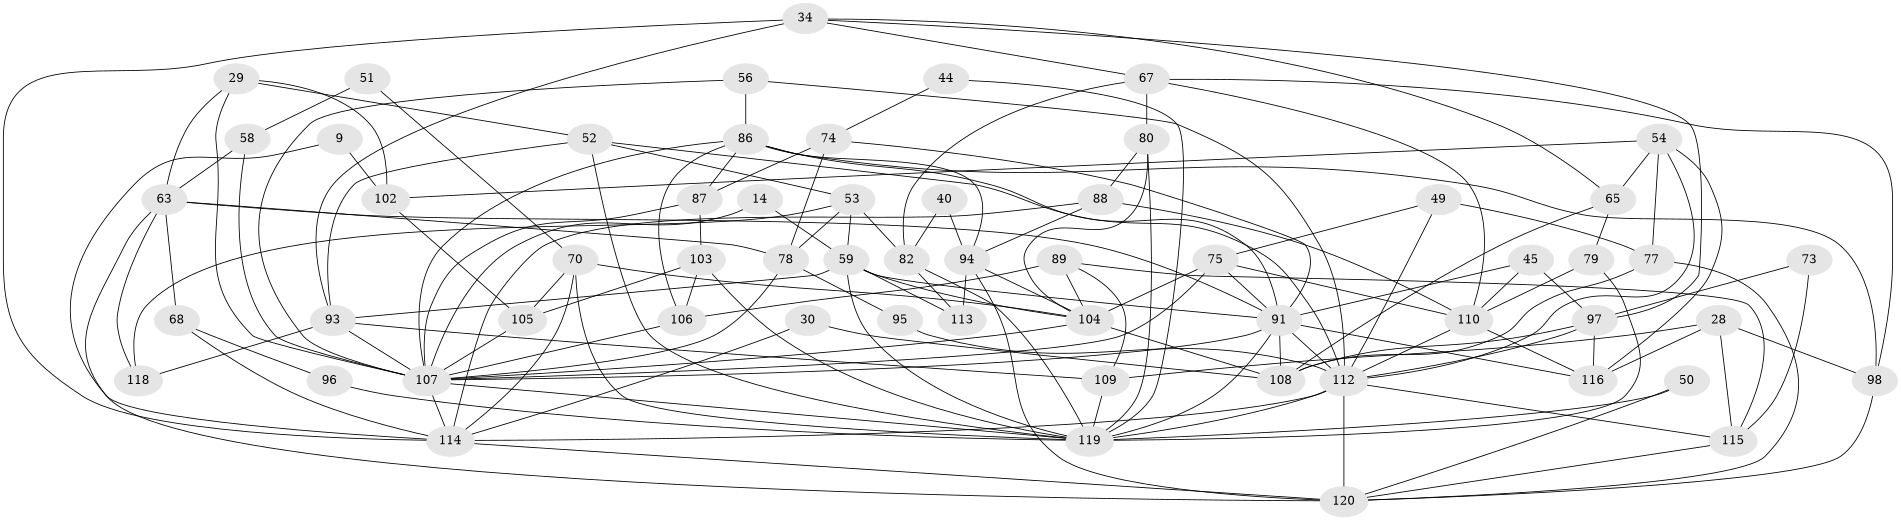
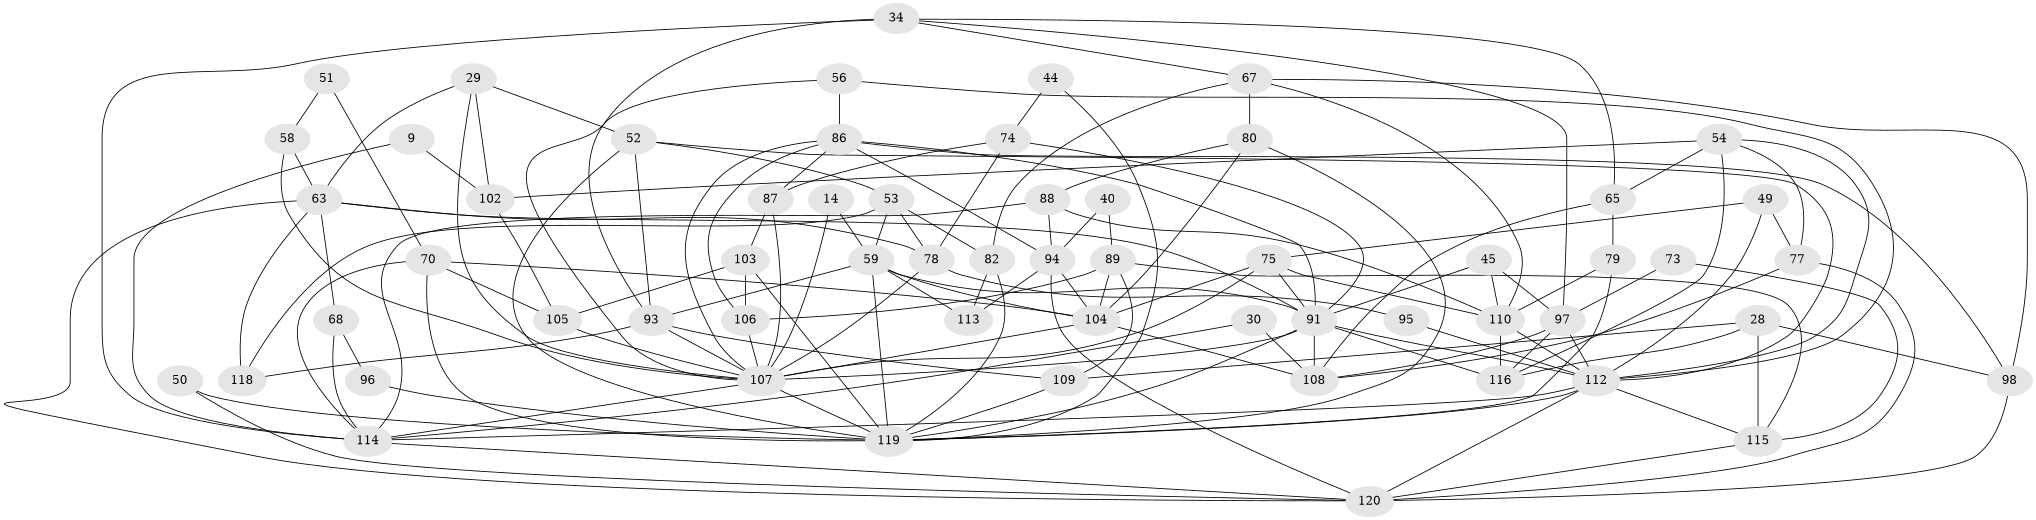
edge "40" -- "82": now "40" -- "89"
